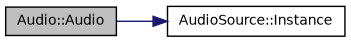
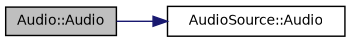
node "AudioSource::Instance": label "AudioSource::Instance" -> "AudioSource::Audio"
